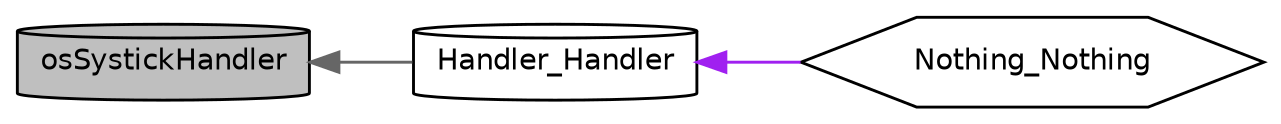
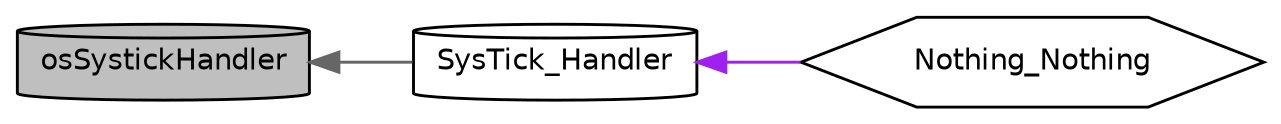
node "Handler_Handler": label "Handler_Handler" -> "SysTick_Handler"
